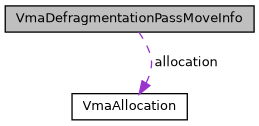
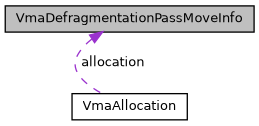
edge "VmaDefragmentationPassMoveInfo" -> "VmaAllocation": reversed
